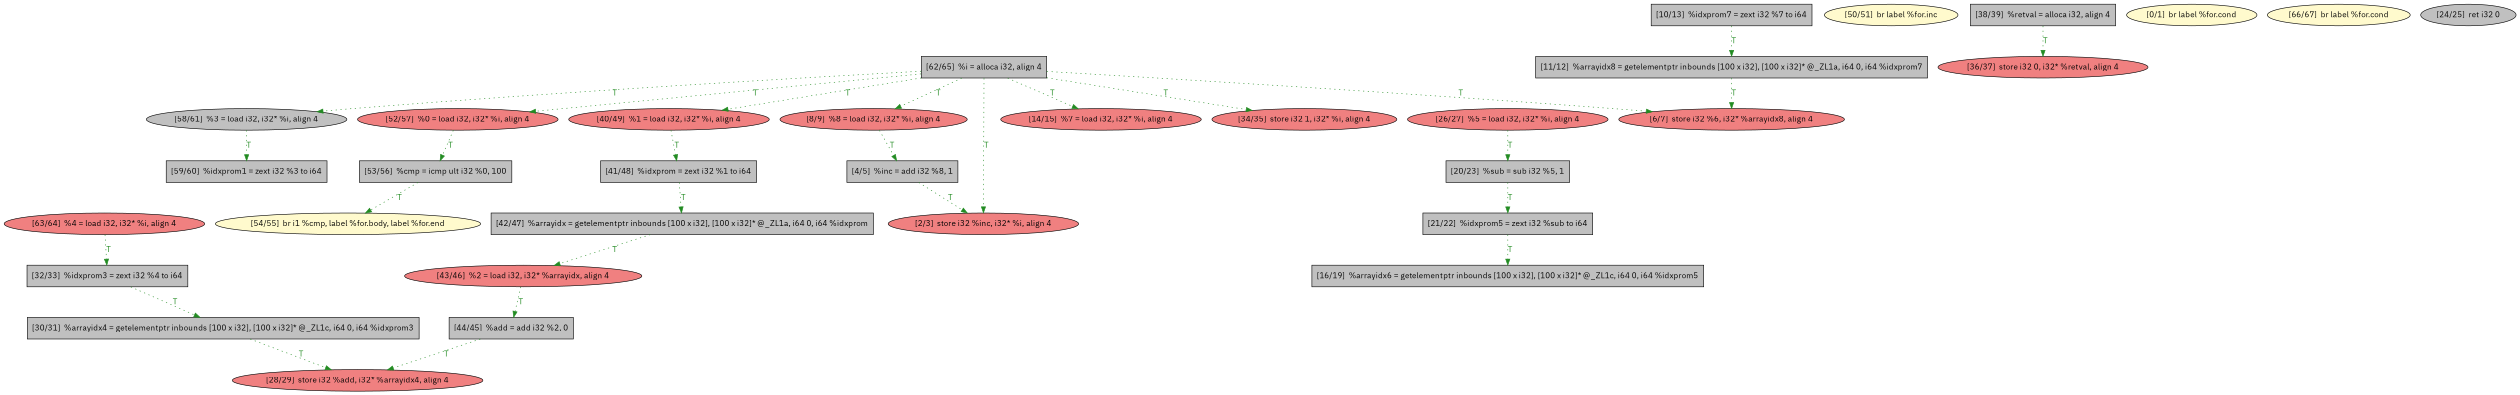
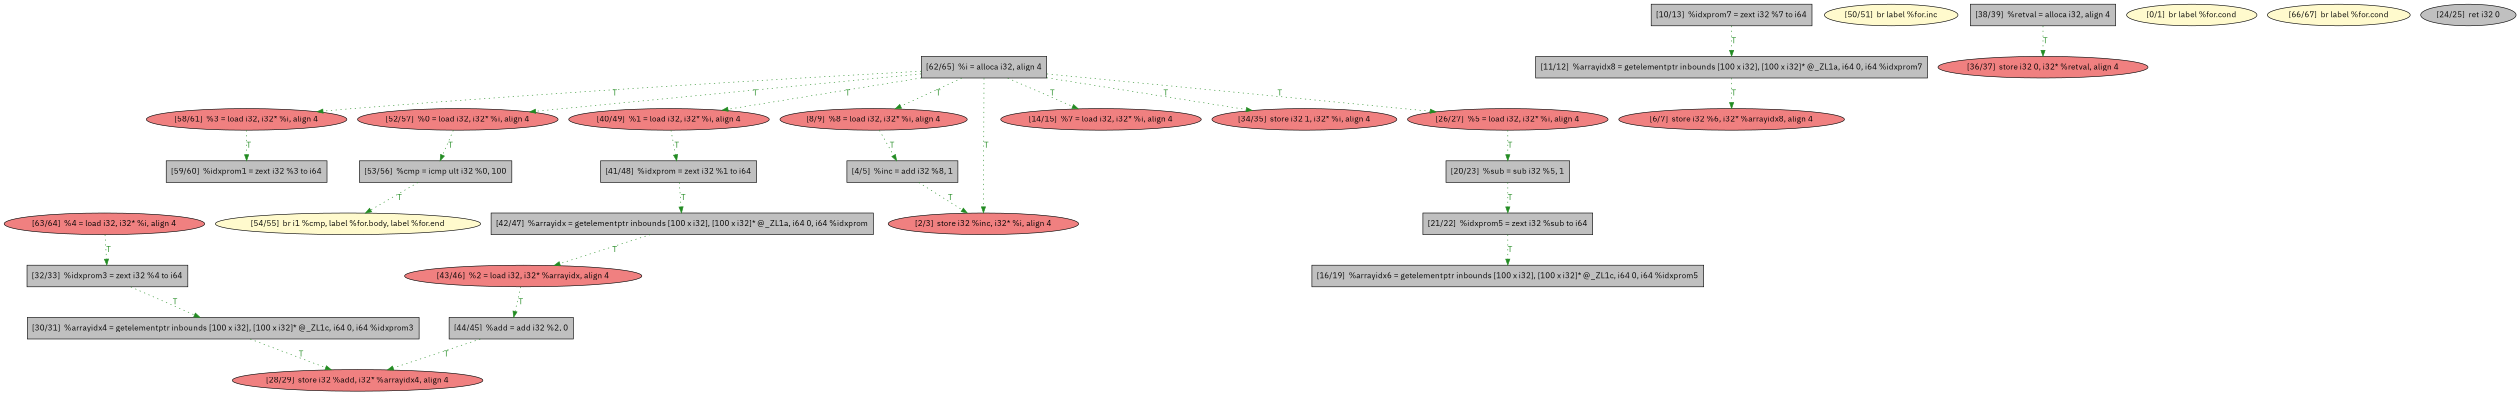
edge "[62/65]  %i = alloca i32, align 4" -> "[6/7]  store i32 %6, i32* %arrayidx8, align 4": now "[62/65]  %i = alloca i32, align 4" -> "[26/27]  %5 = load i32, i32* %i, align 4"
node "[58/61]  %3 = load i32, i32* %i, align 4": fillcolor grey -> lightcoral
